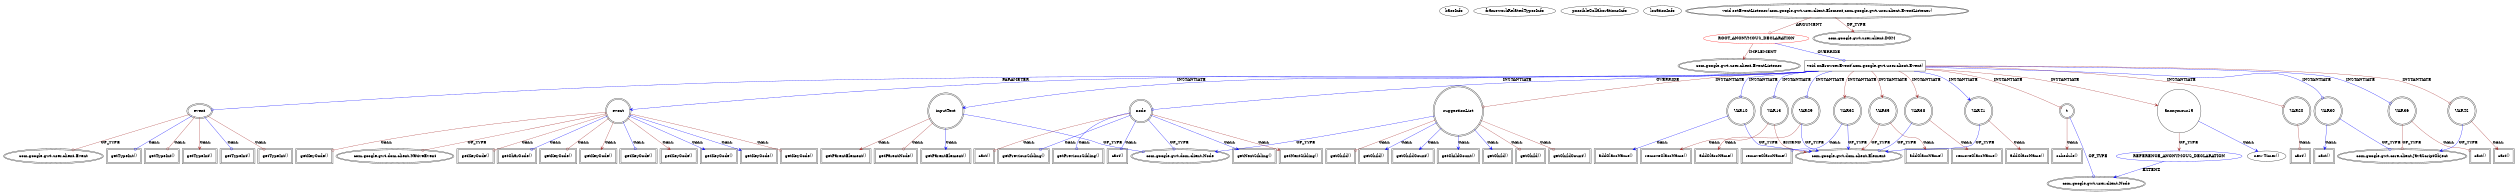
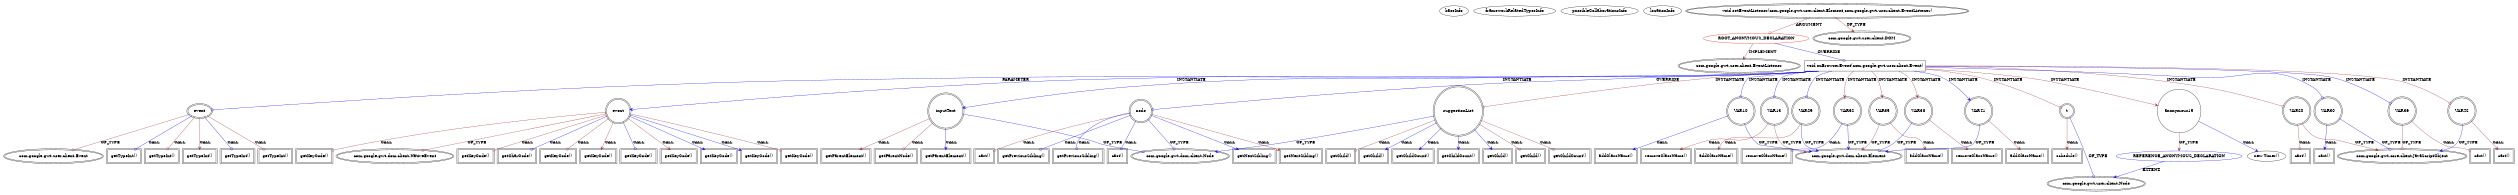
edge "VAR20" -> "com.google.gwt.core.client.JavaScriptObject": added, label "OF_TYPE"
edge "VAR13" -> "com.google.gwt.dom.client.Element": label "EXTEND" -> "OF_TYPE"
